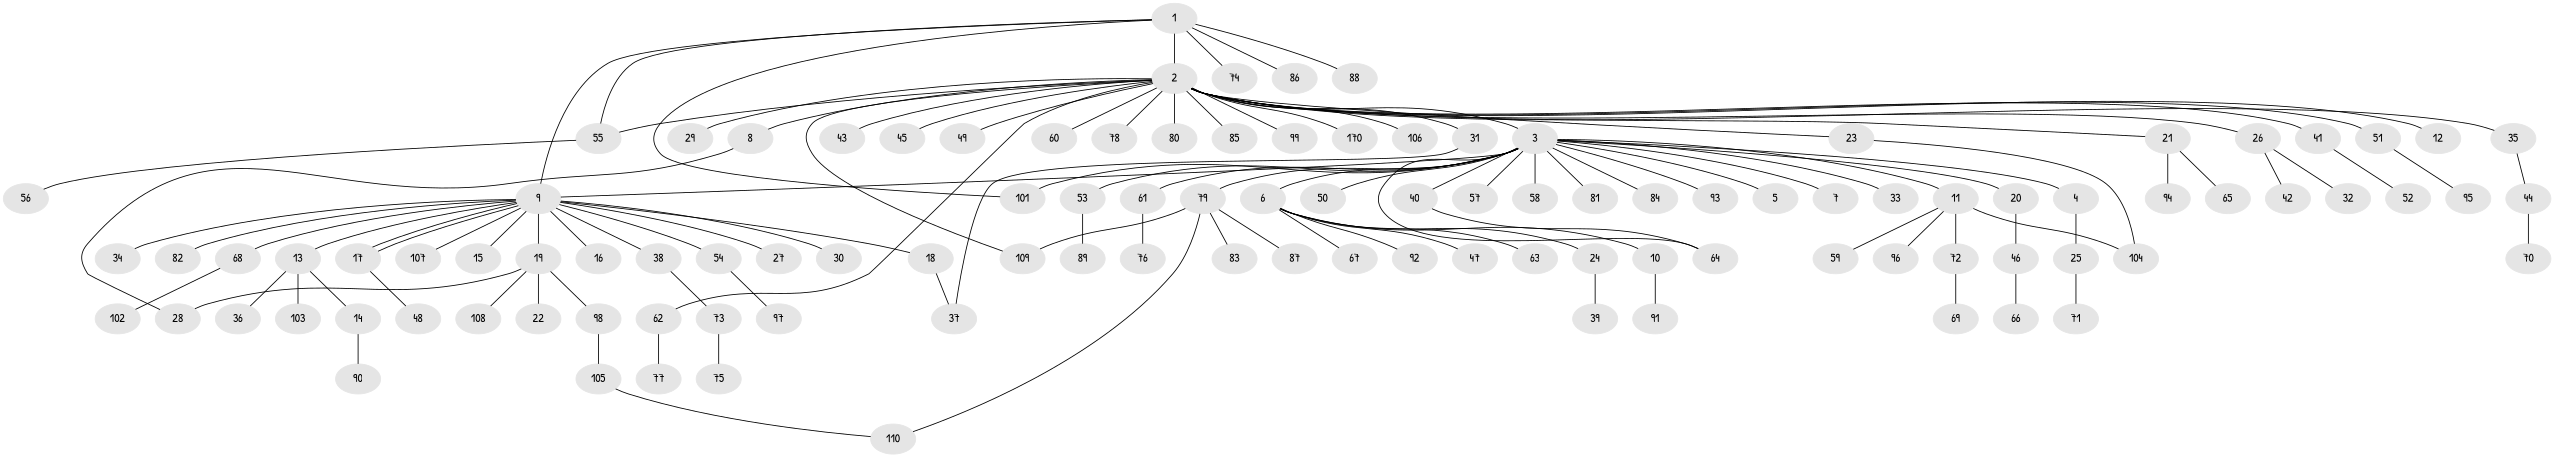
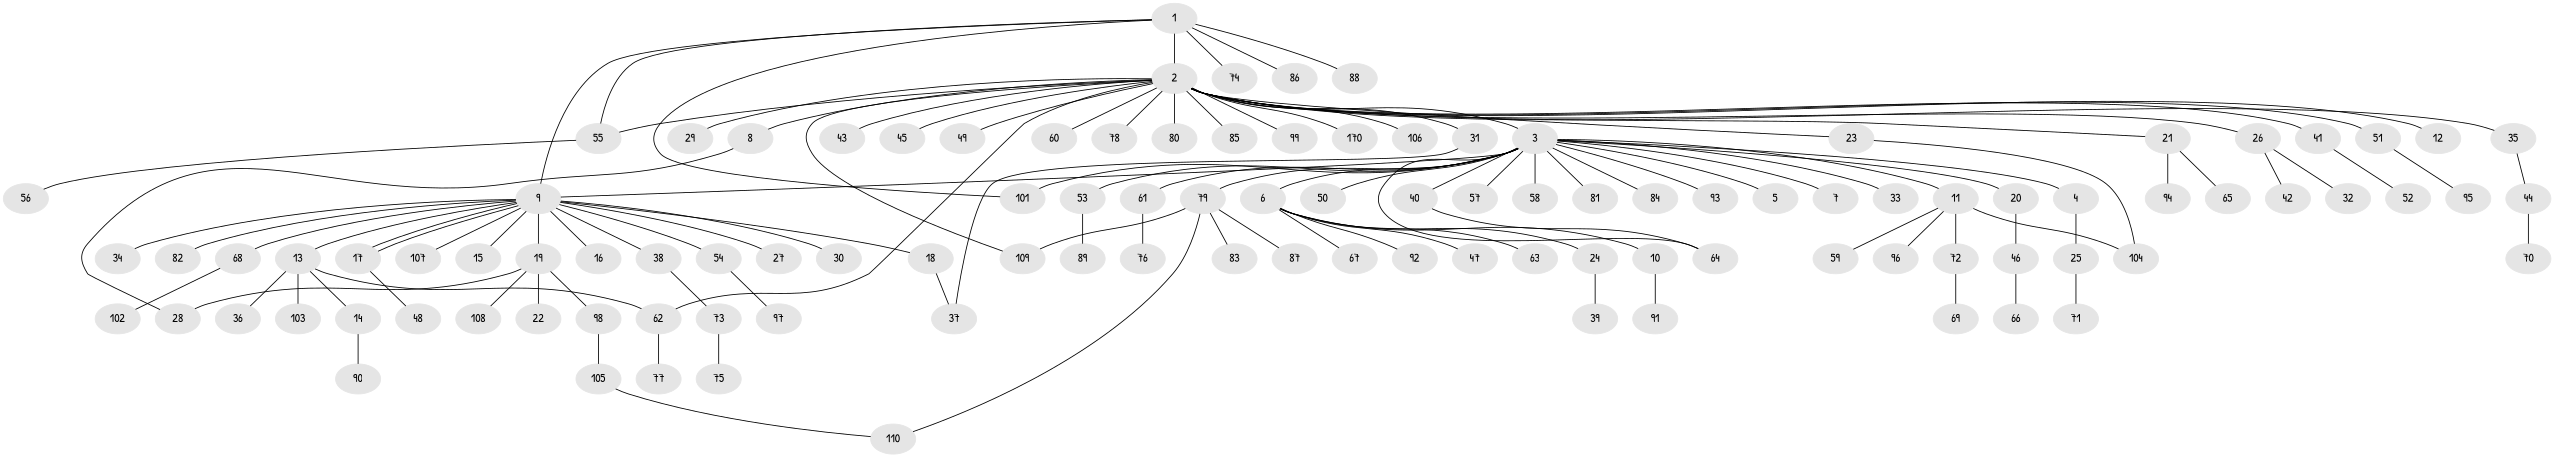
edge "13" -- "62": added
